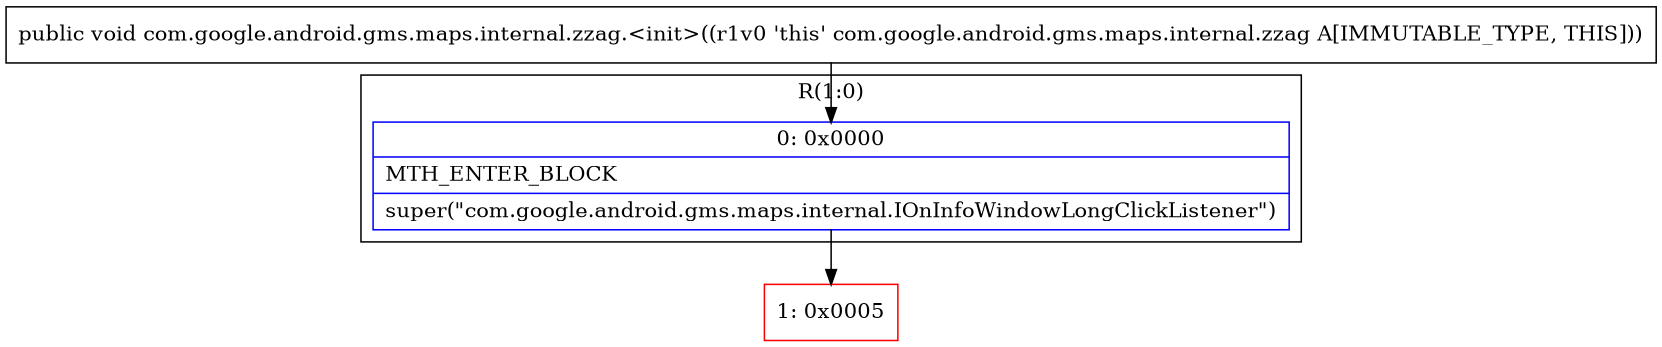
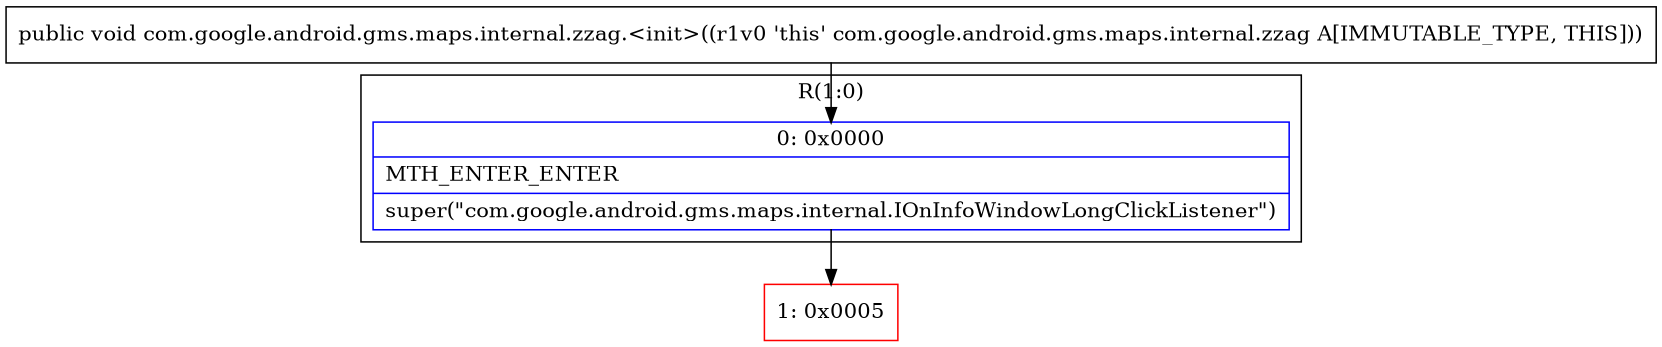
node "0: 0x0000": text "MTH_ENTER_BLOCK" -> "MTH_ENTER_ENTER"
